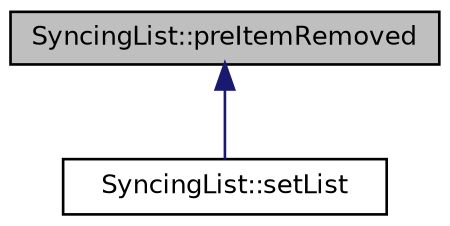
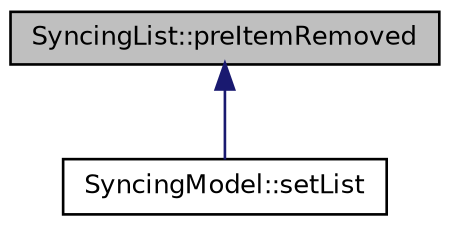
node "SyncingList::setList": label "SyncingList::setList" -> "SyncingModel::setList"
